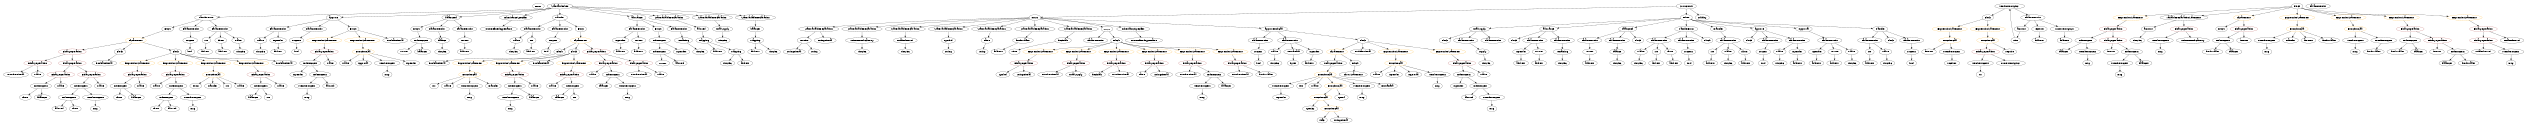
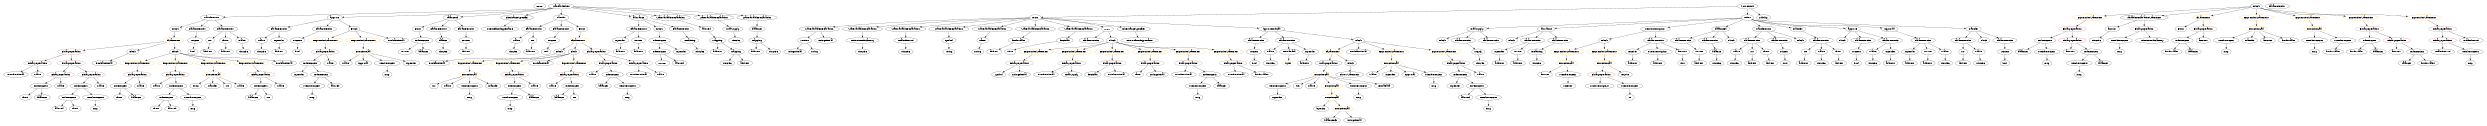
edge "uint" -> "sendto_txorigin21": now "Token" -> "sendto_txorigin21"
node "bytes": color black -> orange
node "bytes4": removed
node "sha3": label "sha3" -> "balanceOf3"
